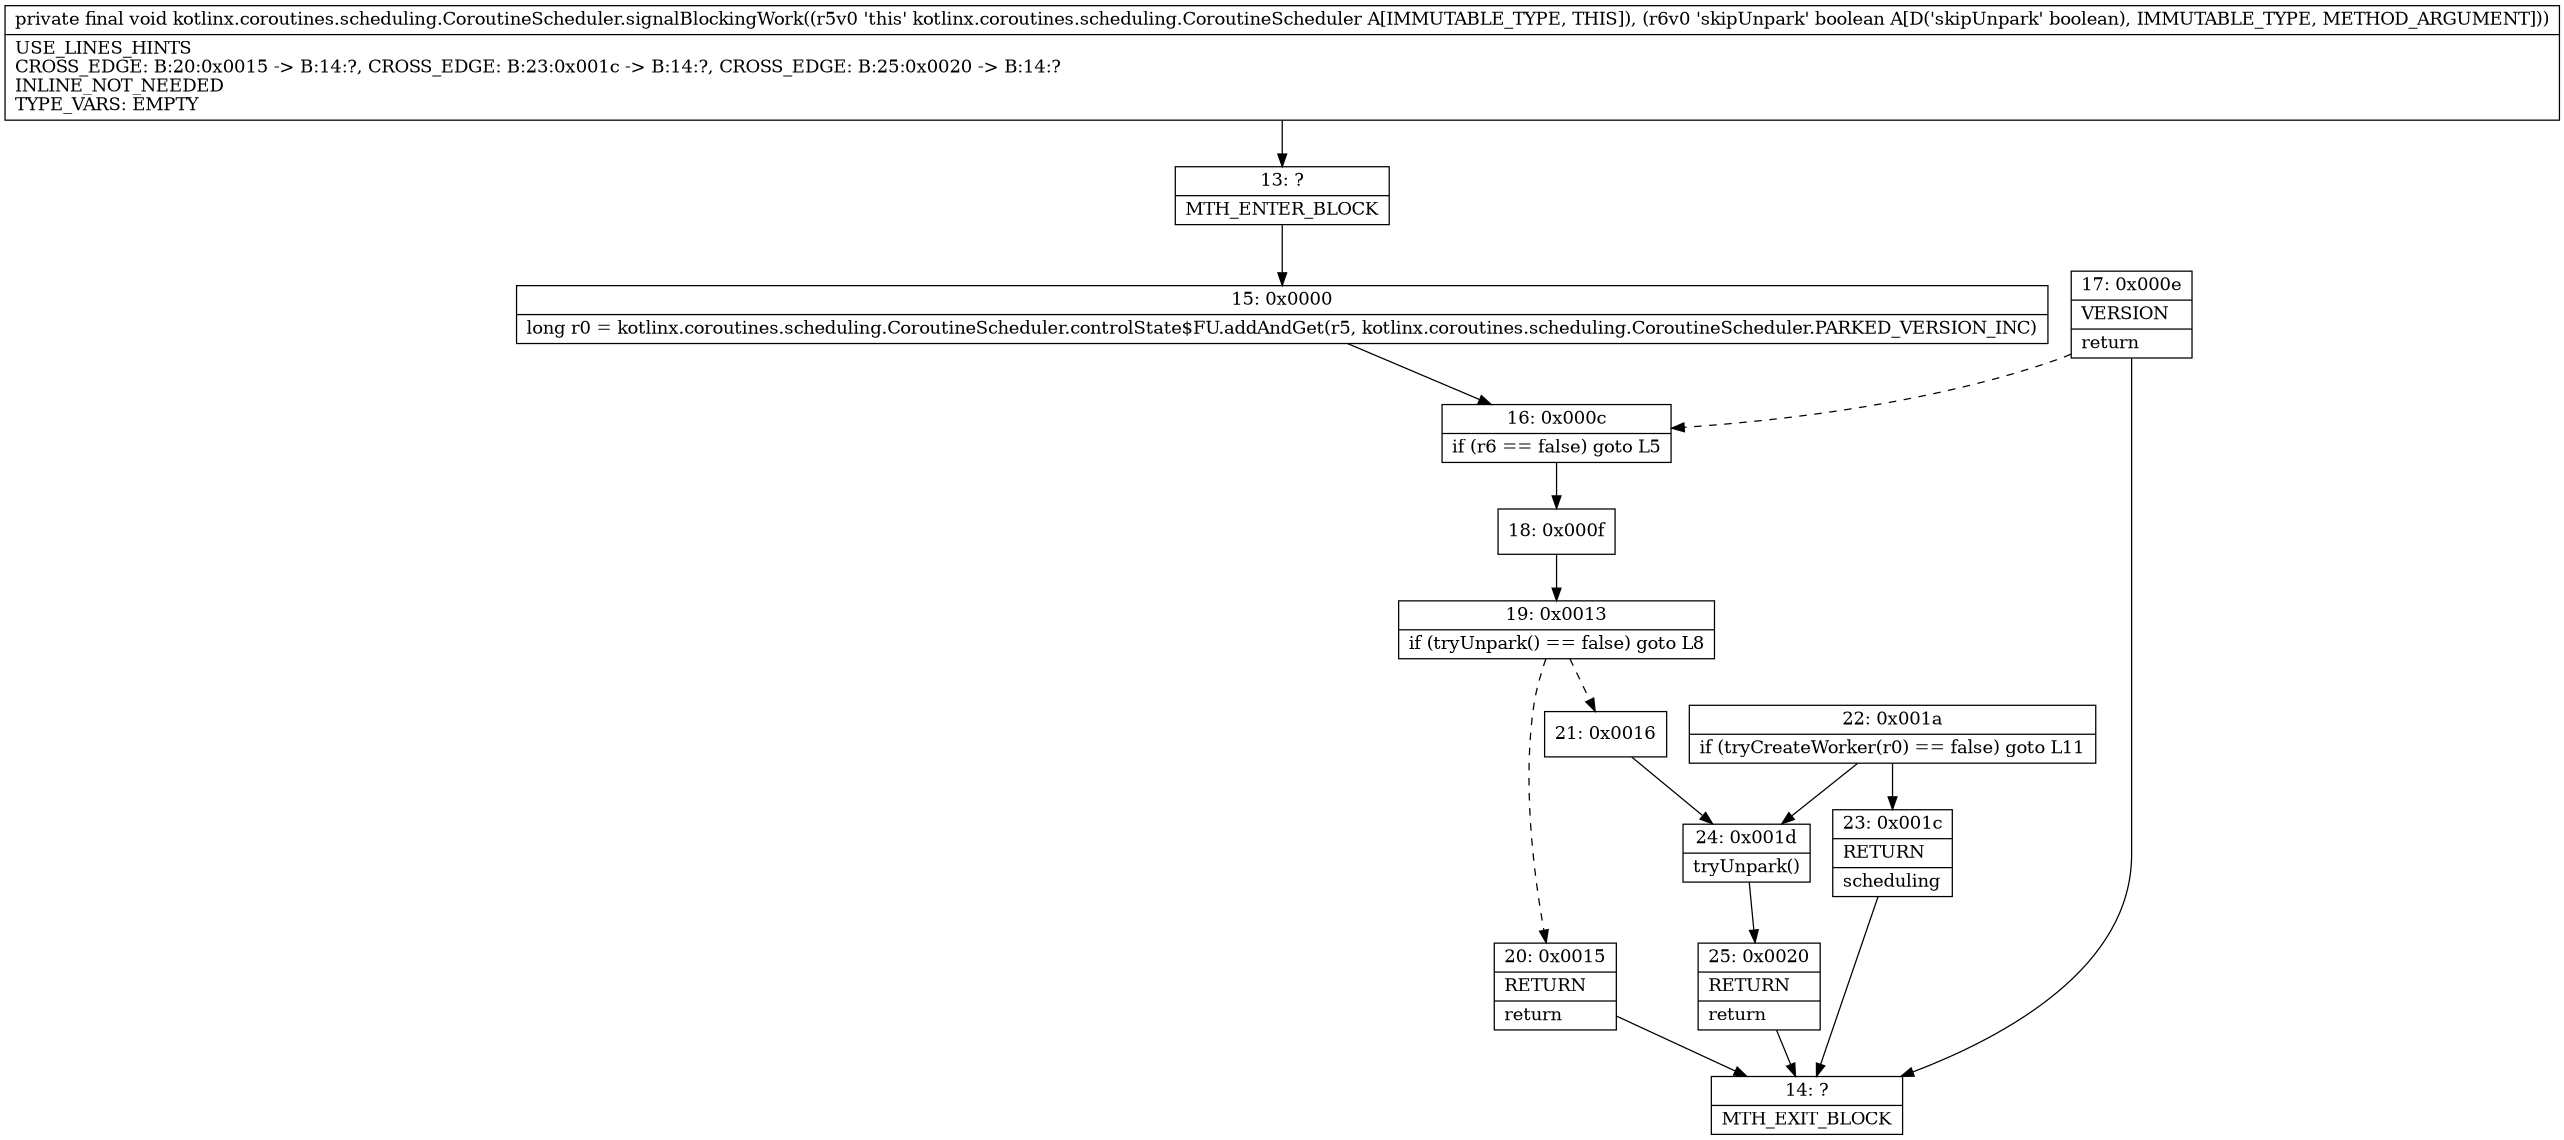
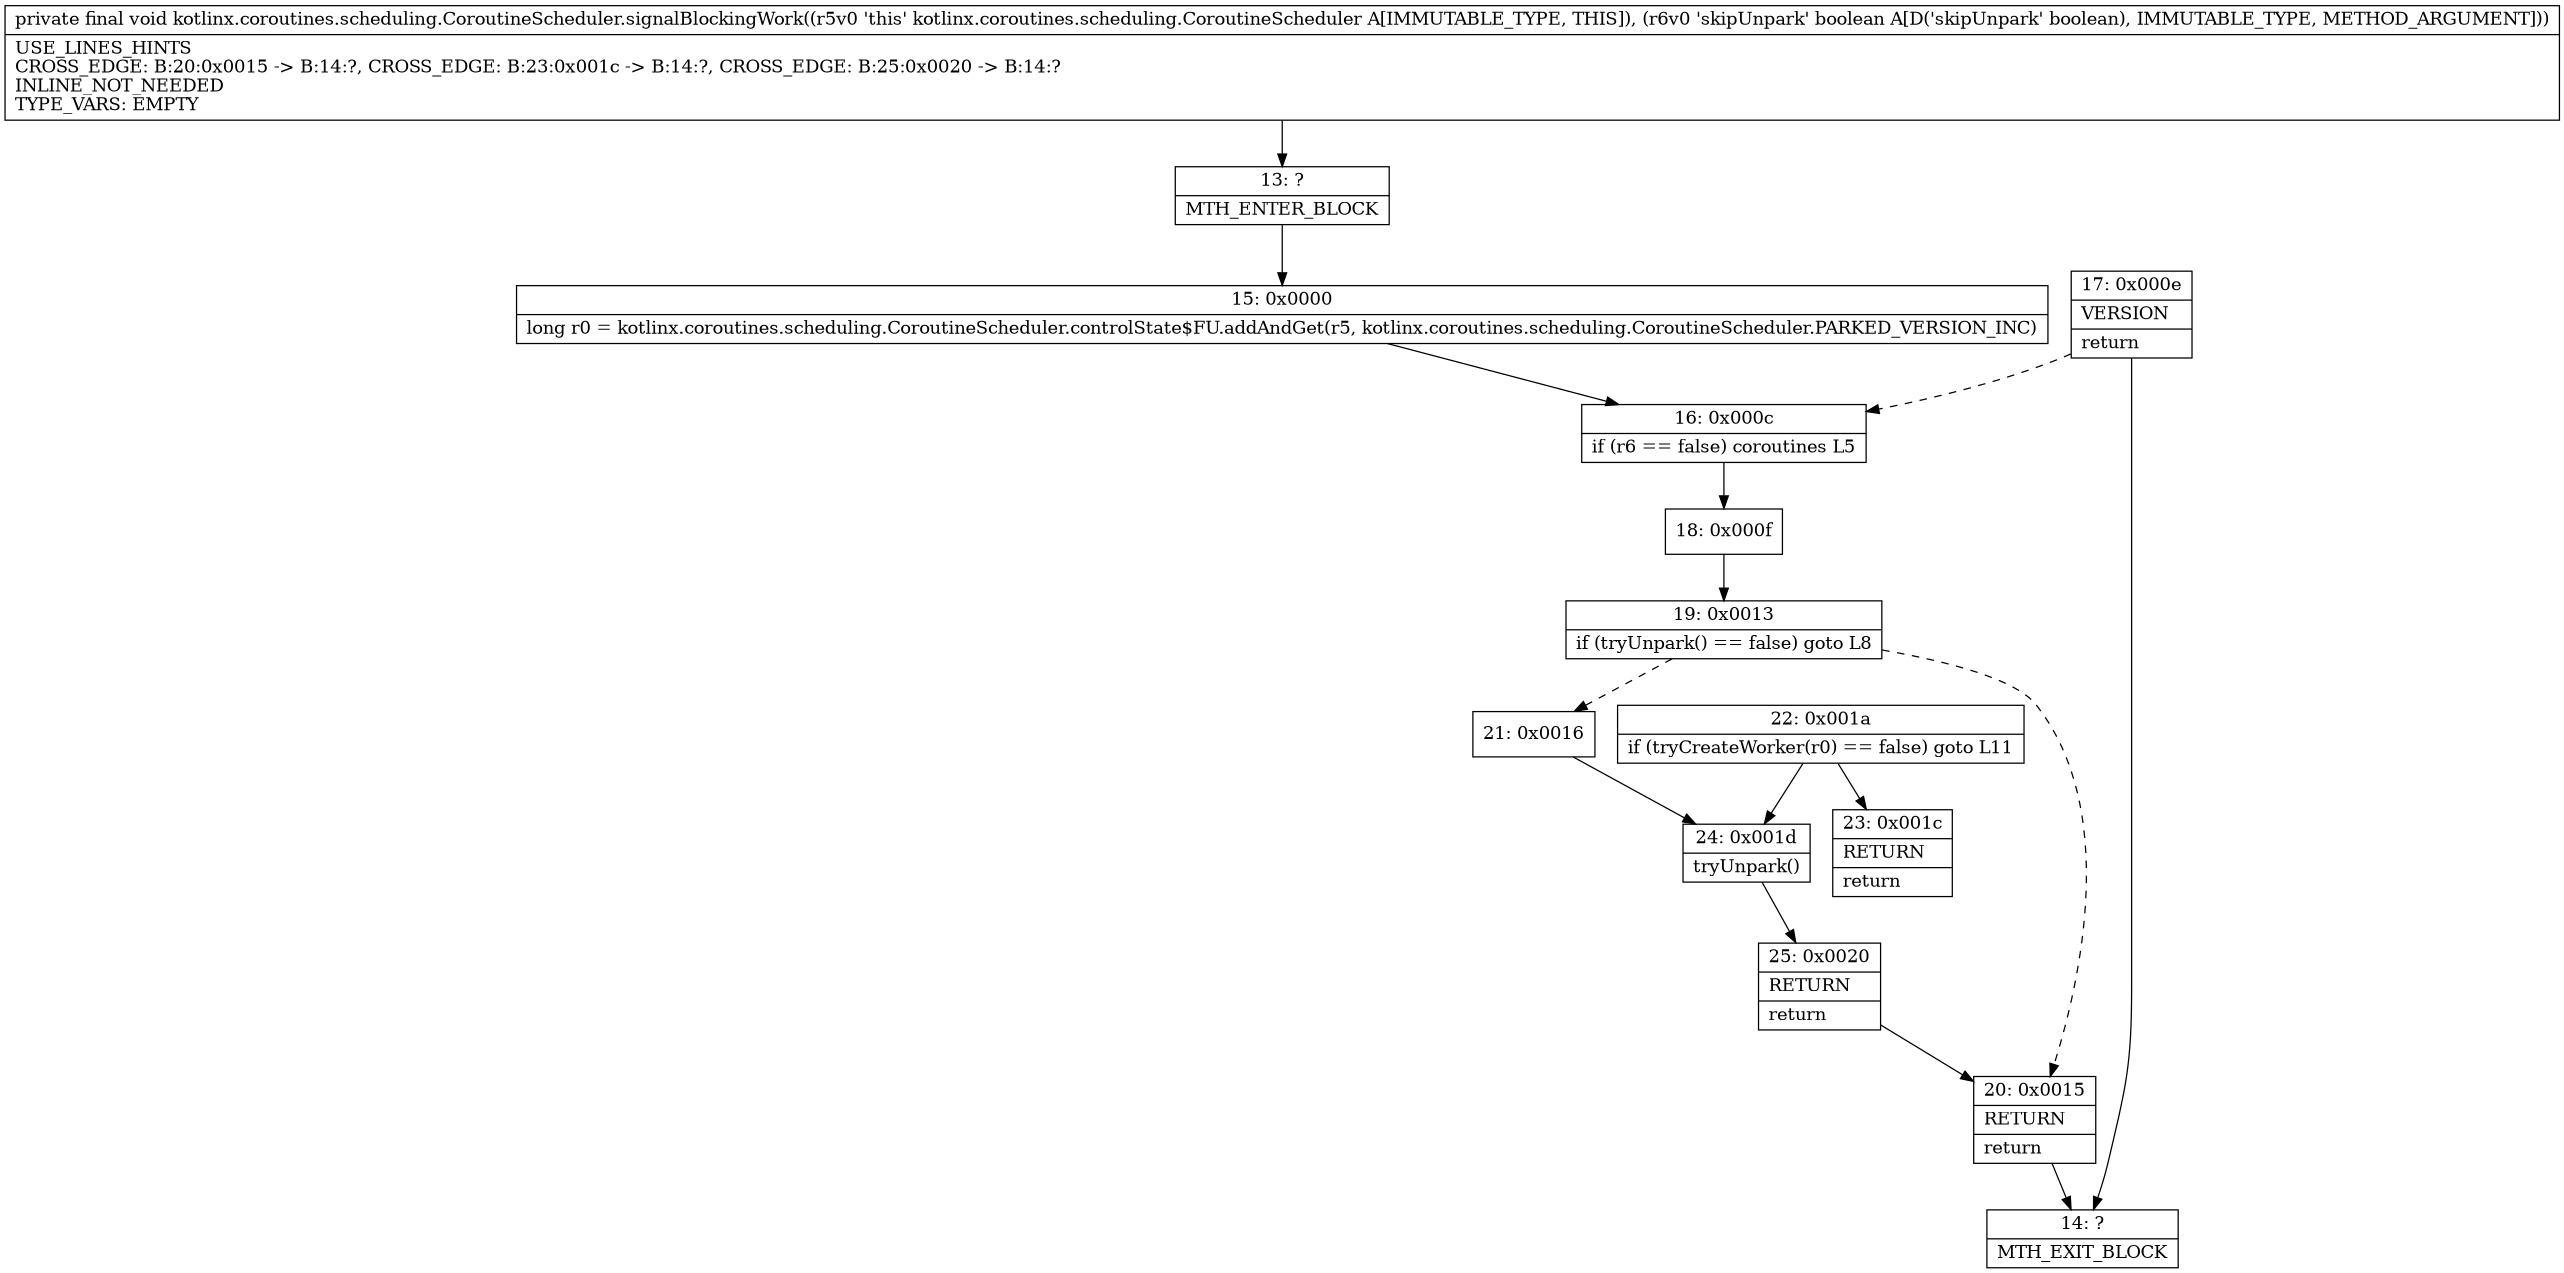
node "16: 0x000c": text "if (r6 == false) goto L5" -> "if (r6 == false) coroutines L5"
node "23: 0x001c": text "scheduling" -> "return"
edge "23: 0x001c" -> "14: ?": removed
edge "25: 0x0020" -> "14: ?": now "25: 0x0020" -> "20: 0x0015"
